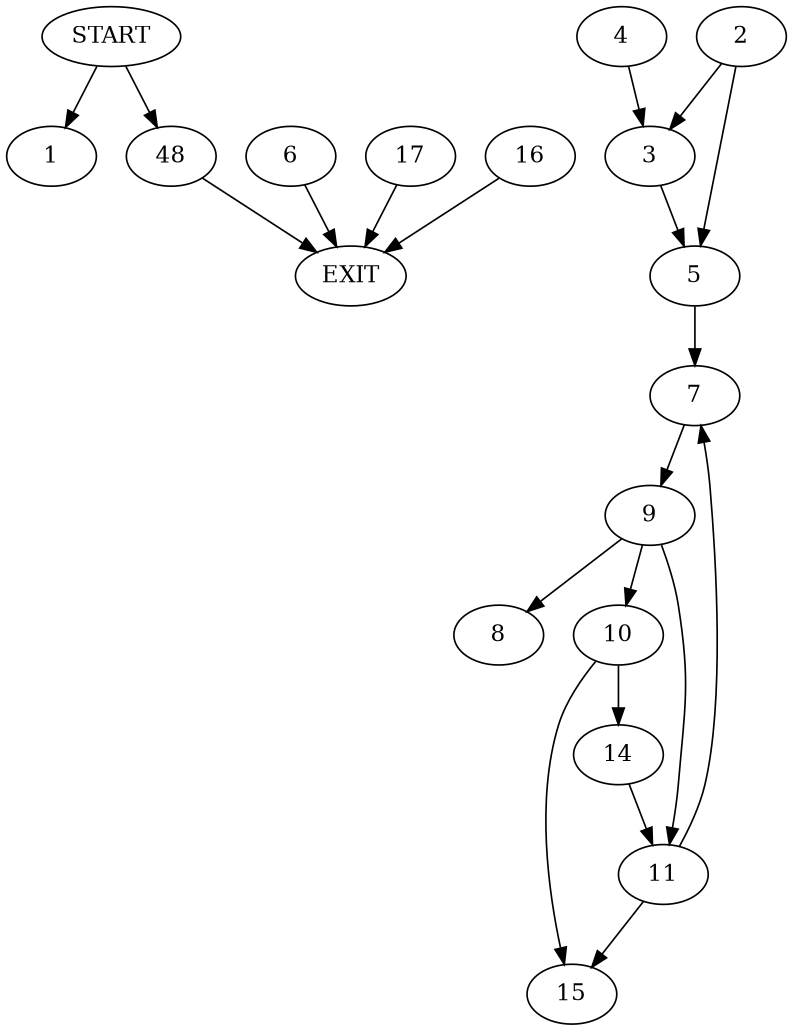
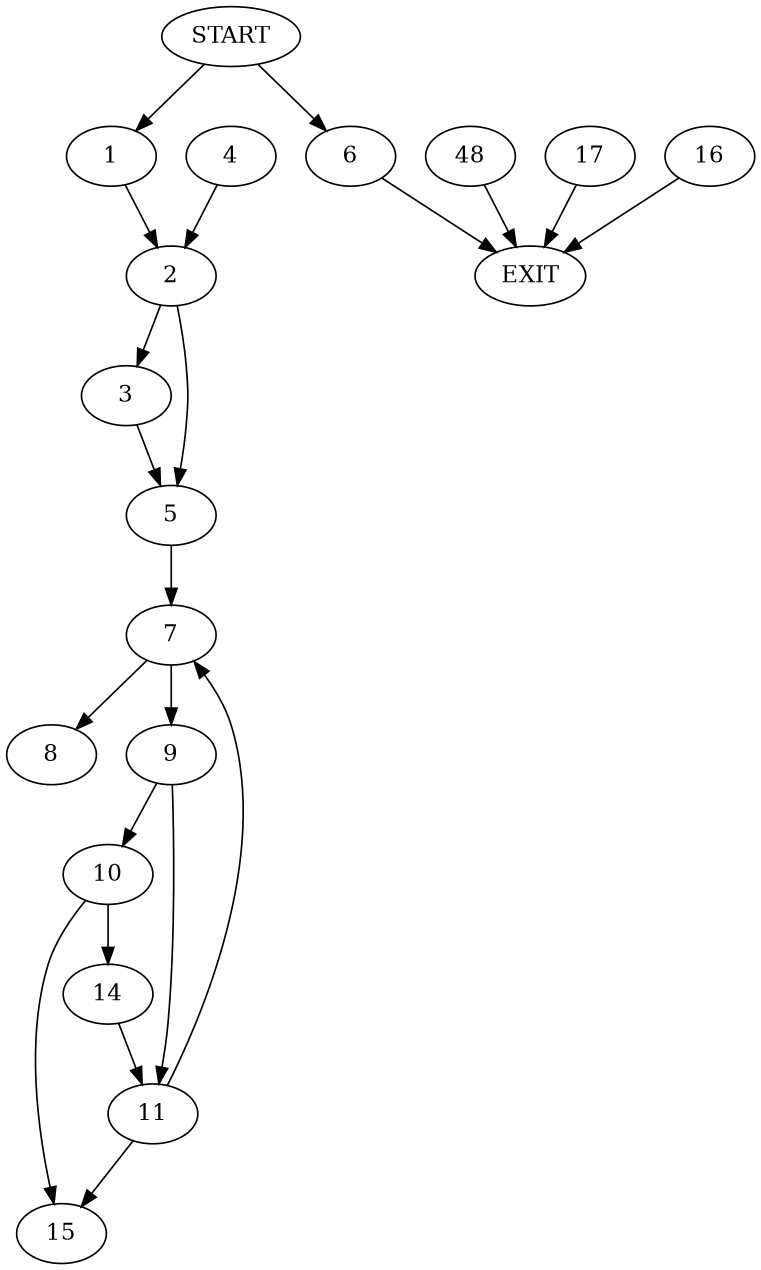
edge "4" -> "3": now "4" -> "2"
edge "START" -> "48": now "START" -> "6"
edge "1" -> "2": added
edge "9" -> "8": now "7" -> "8"
